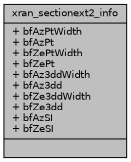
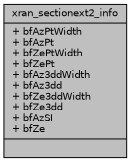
node "xran_sectionext2_info": text "+ bfZeSI" -> "+ bfZe"
